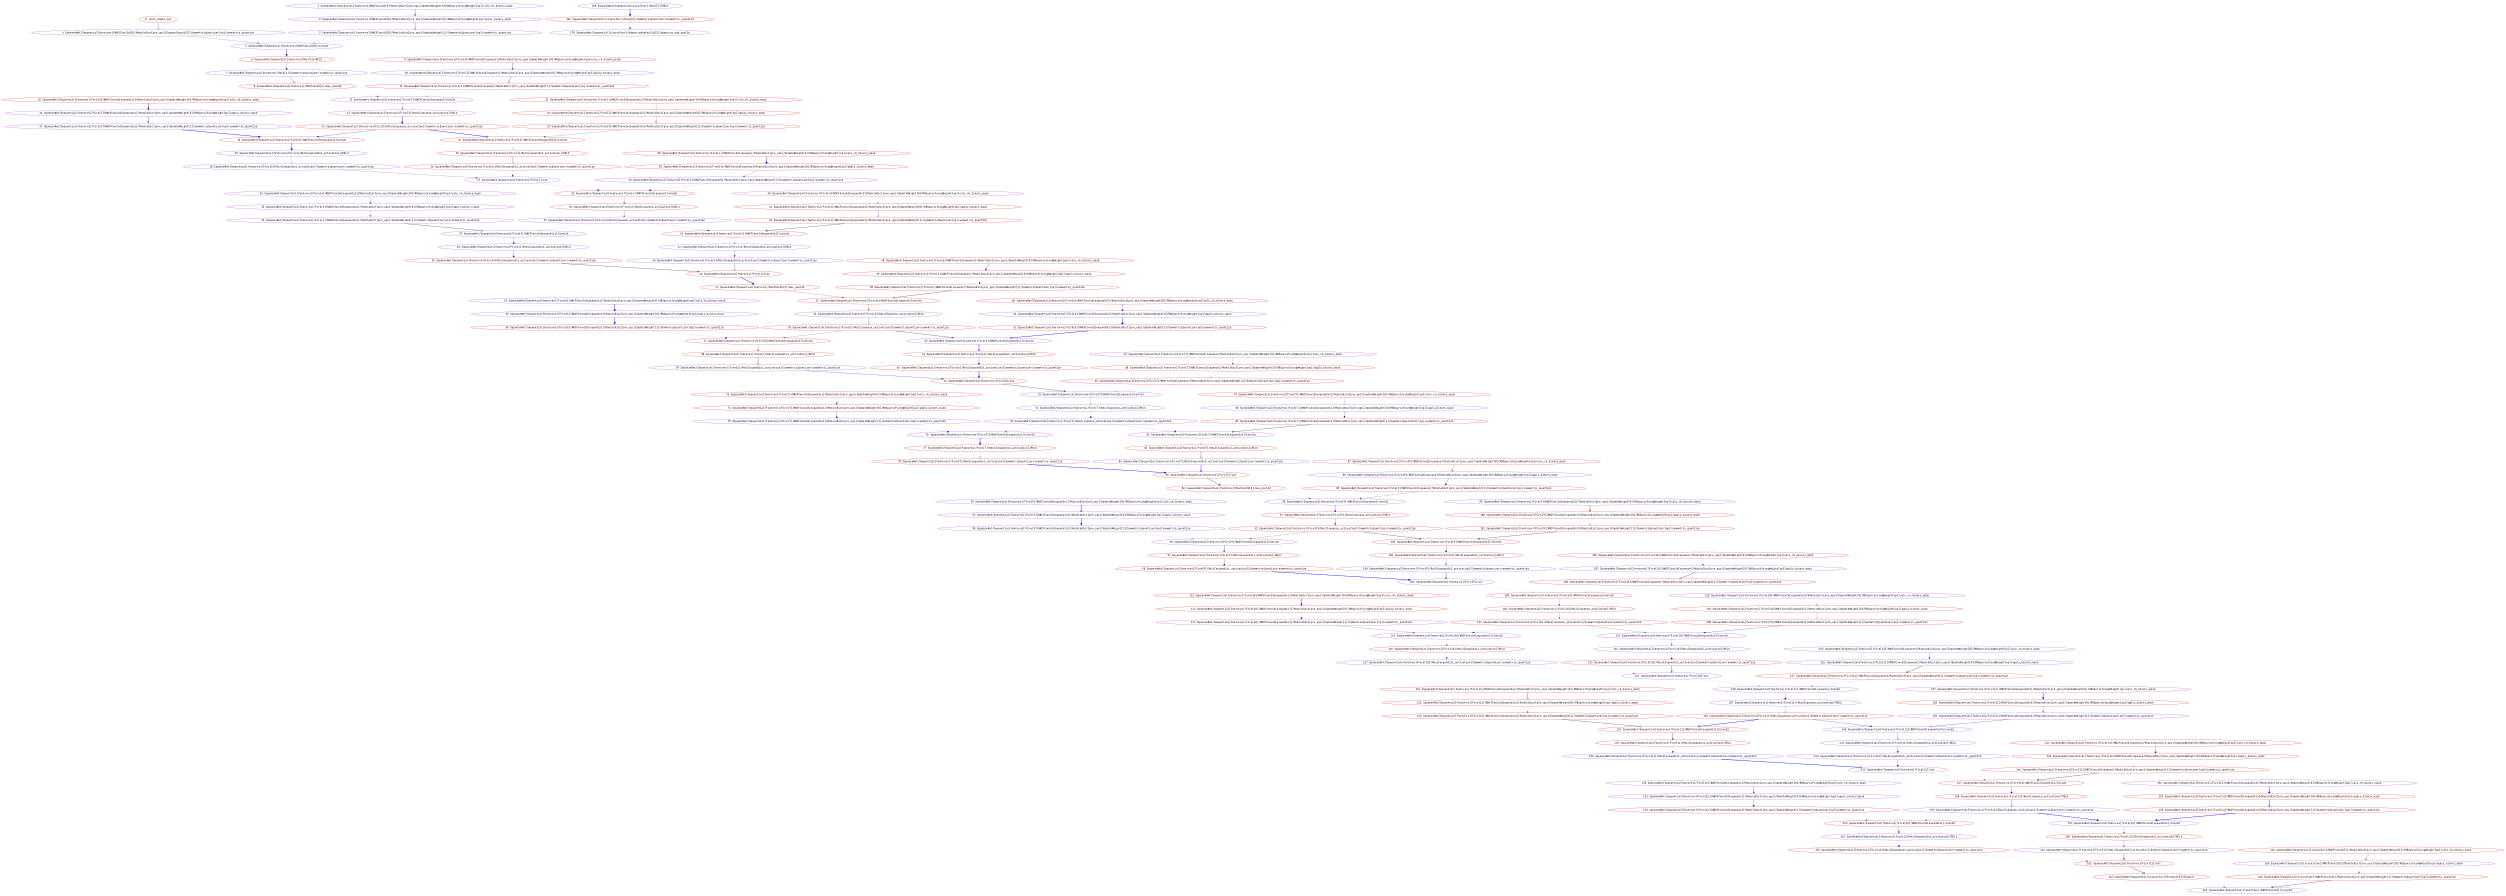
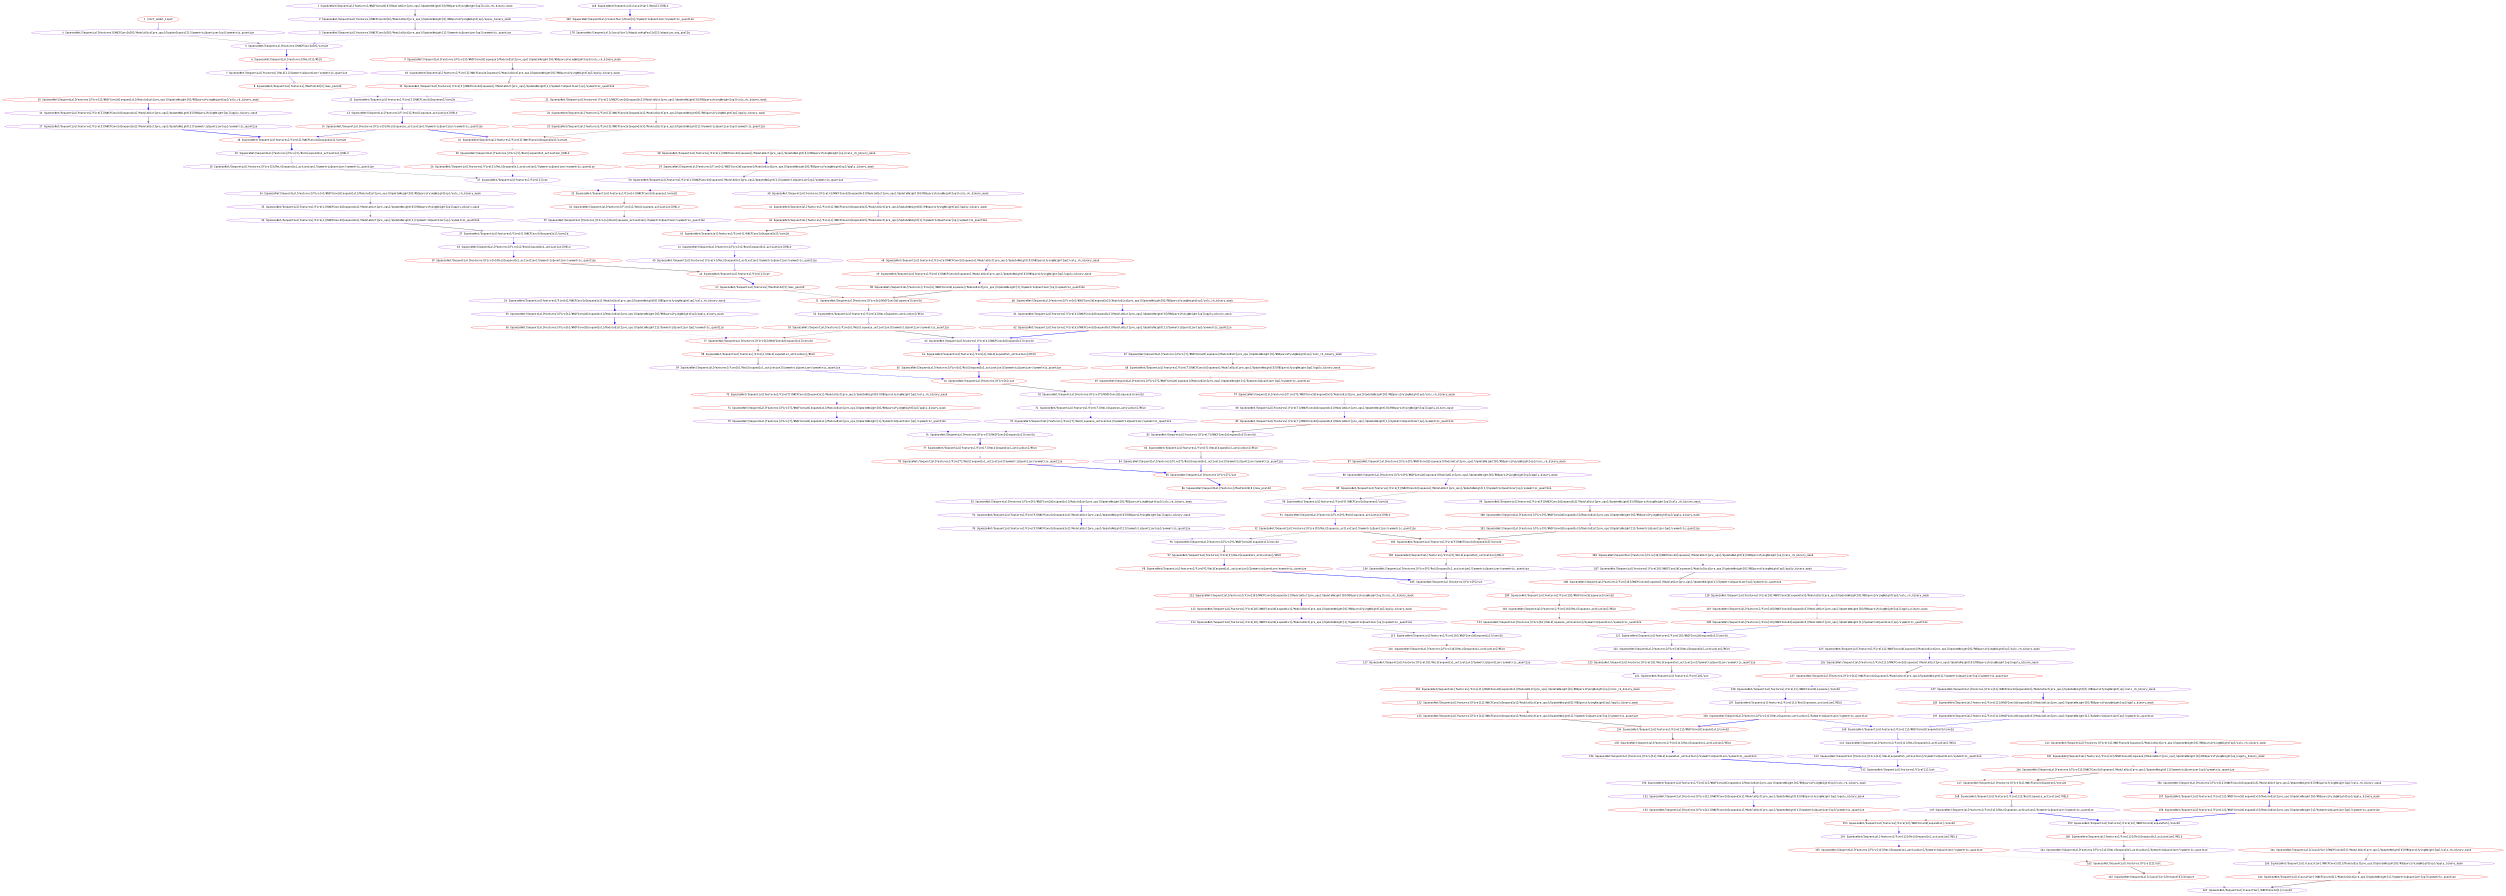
node "0 /nncf_model_ops": label "0 /nncf_model_ops" -> "0 /nncf_model_input"
edge "85 SqueezeNet/Sequential[features]/Fire[7]/cat" -> "86 SqueezeNet/Sequential[features]/MaxPool2d[8]/max_pool2d": color gray40 -> blue
